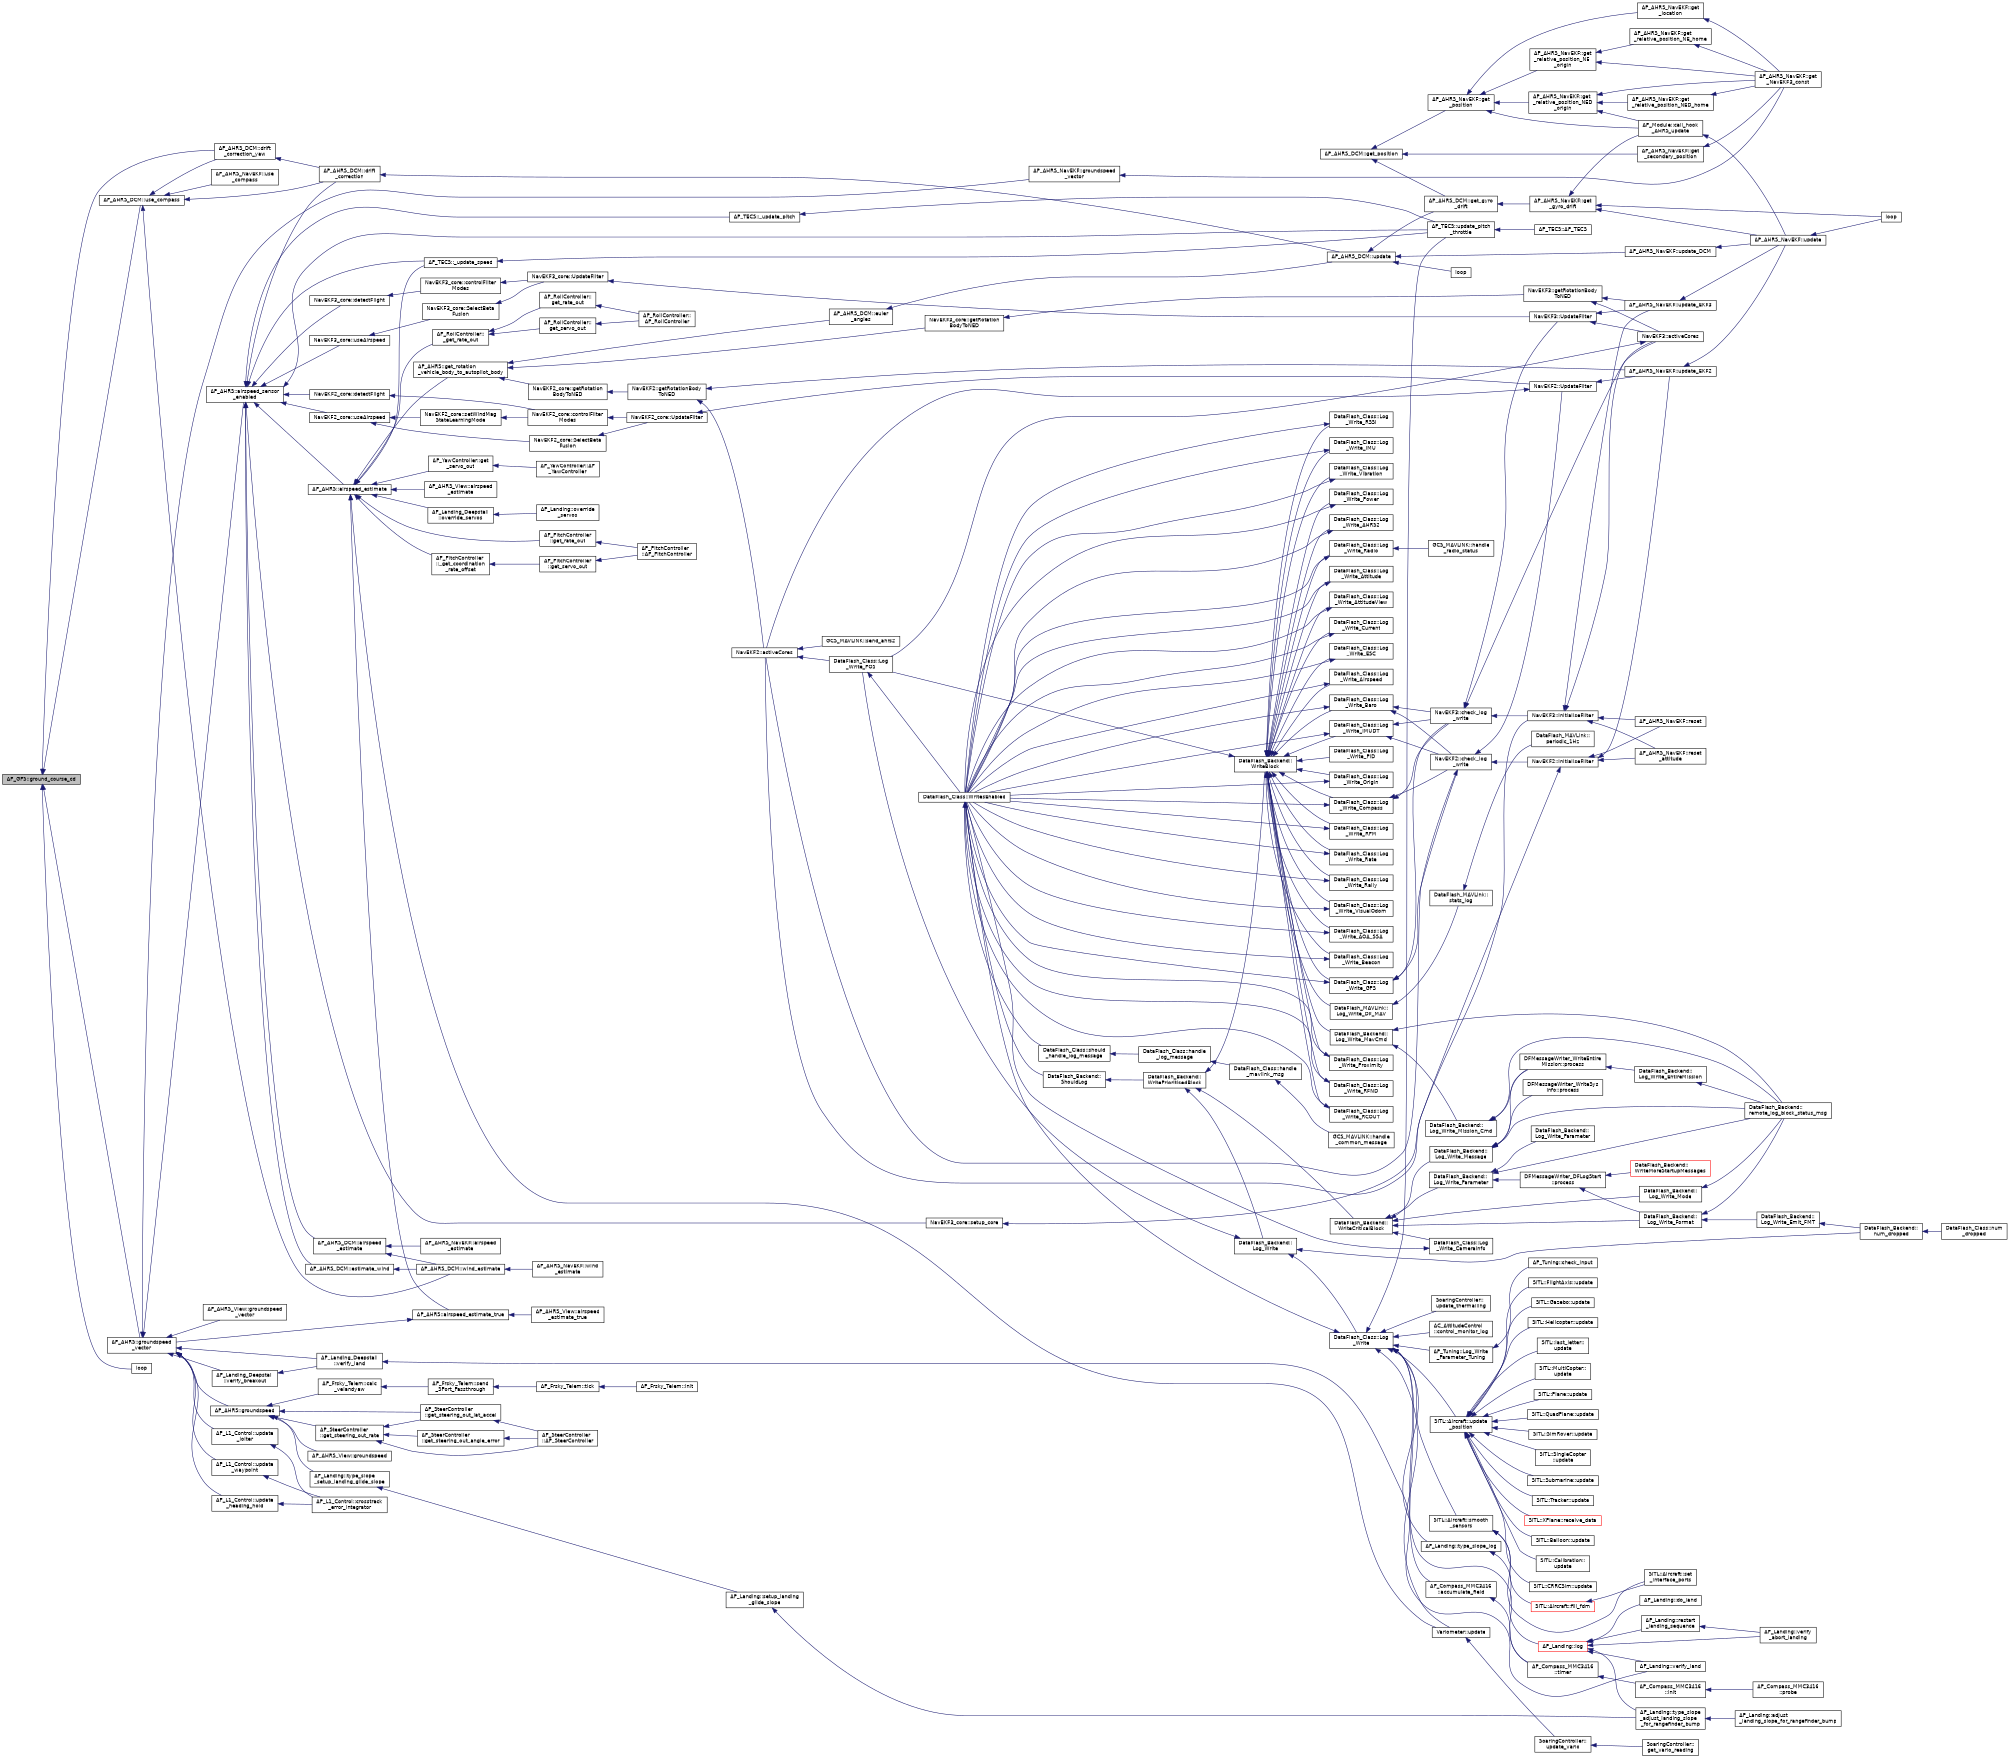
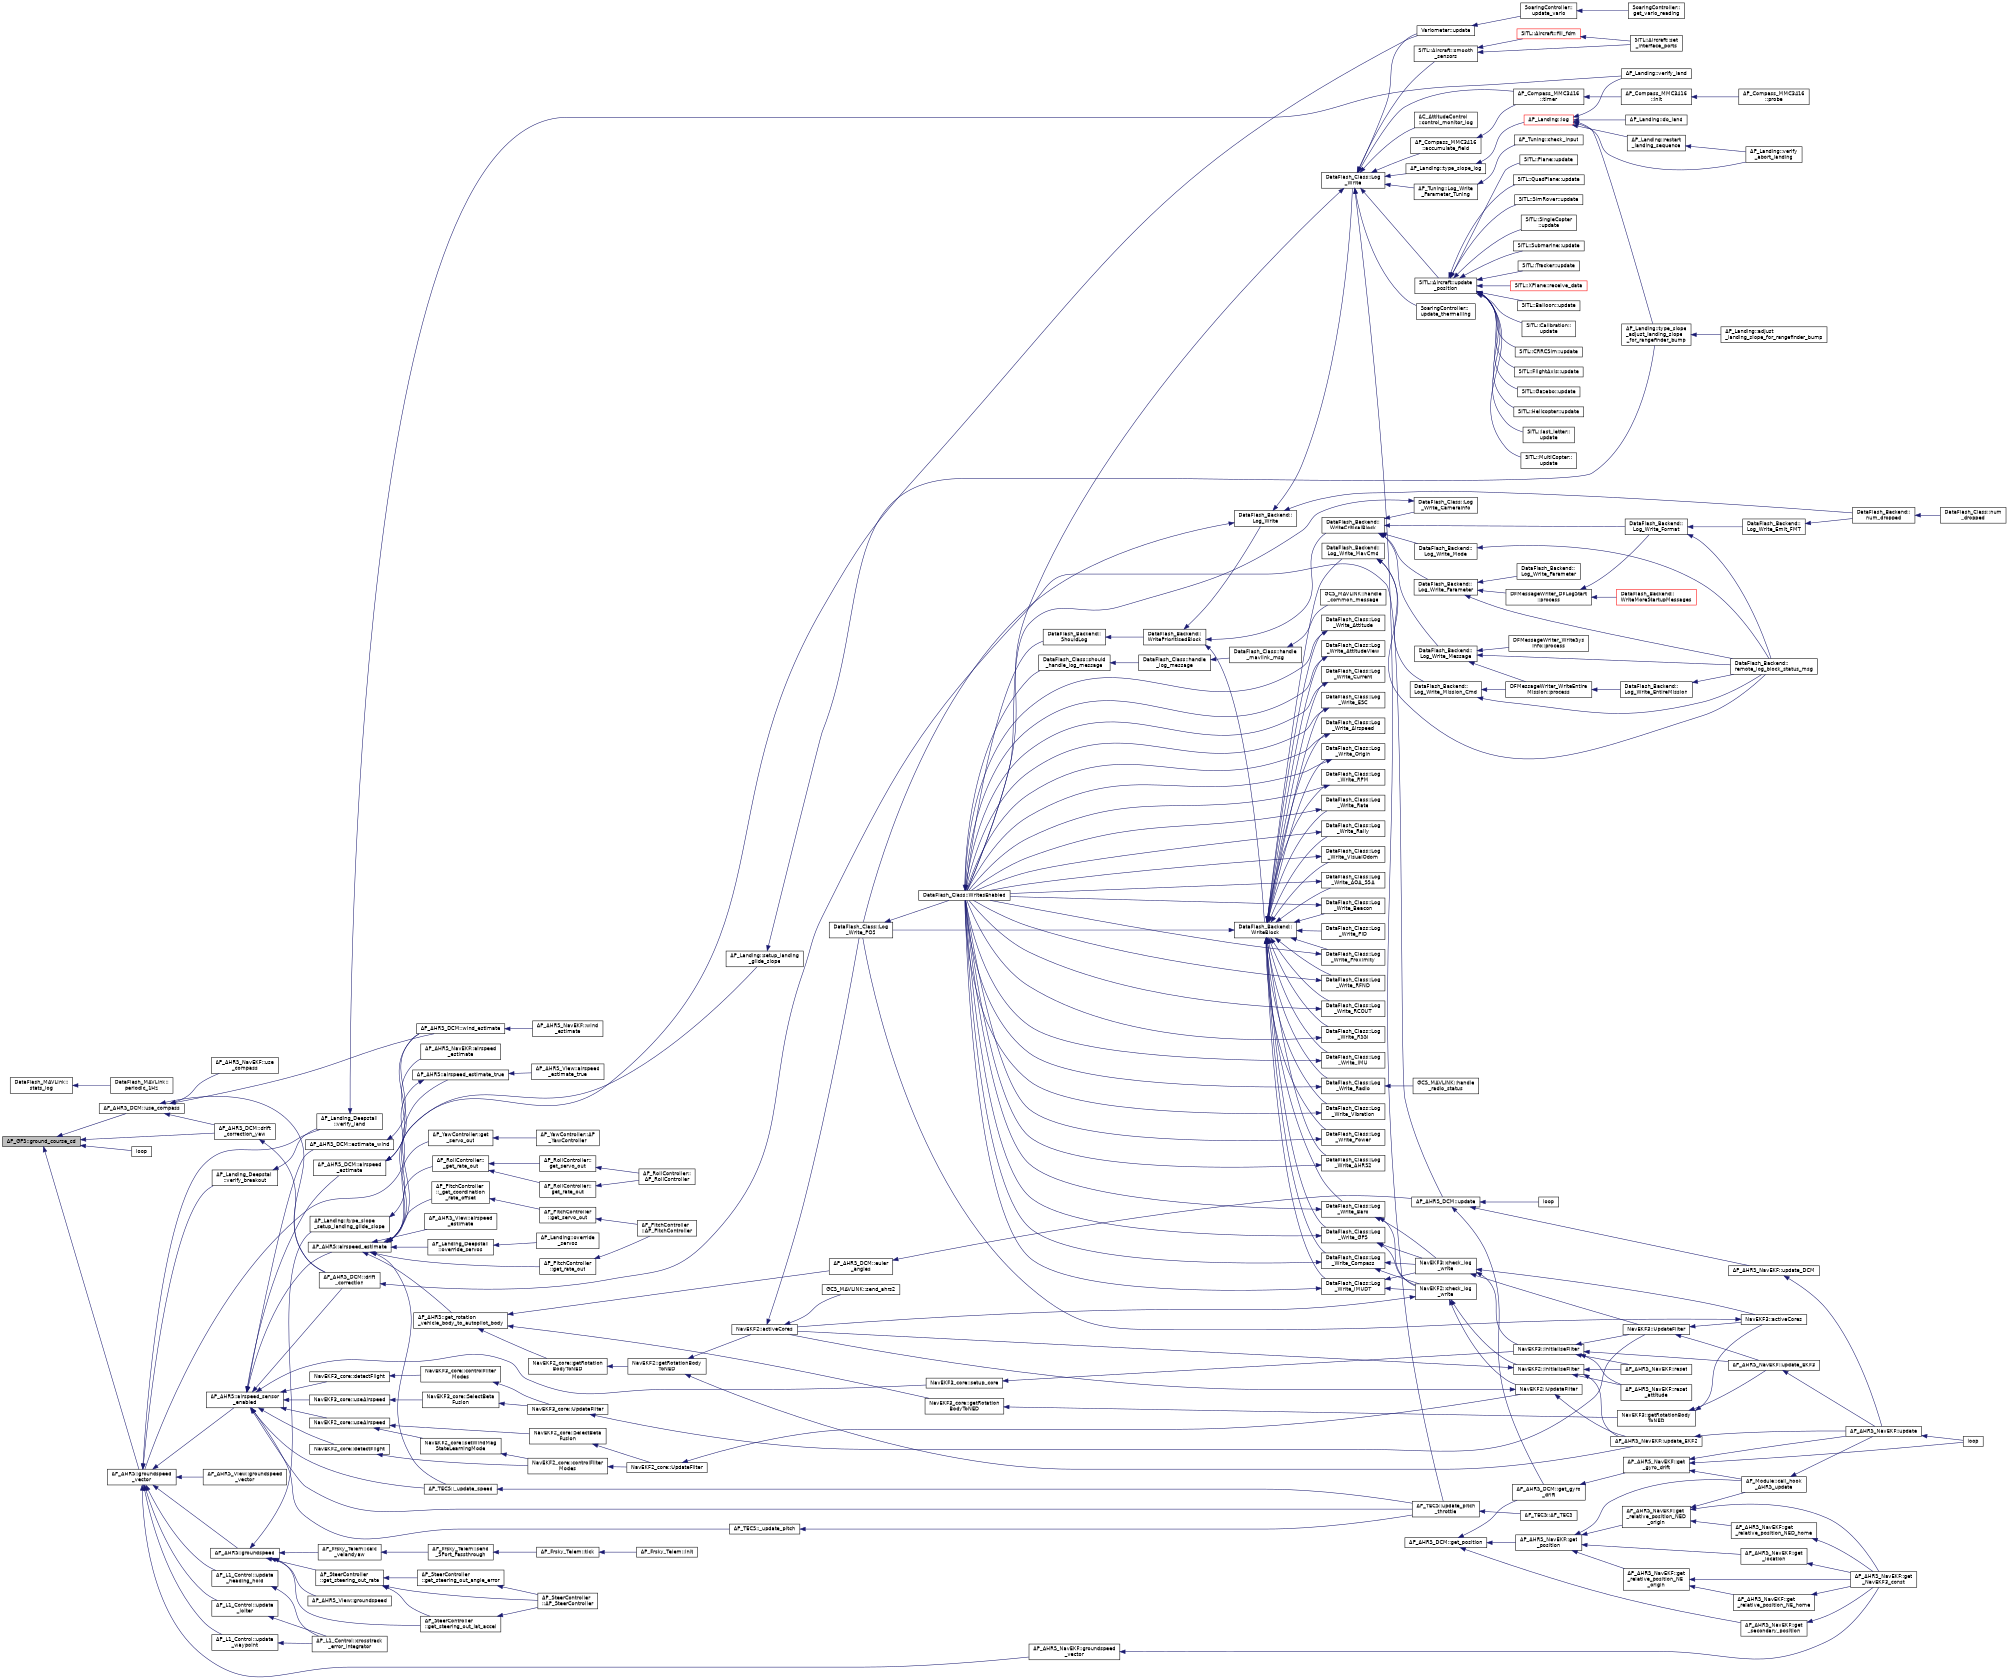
edge "NavEKF3::activeCores" -> "NavEKF3::InitialiseFilter": now "NavEKF3::UpdateFilter" -> "NavEKF3::InitialiseFilter"
node "DataFlash_MAVLink:: Log_Write_DF_MAV": removed
